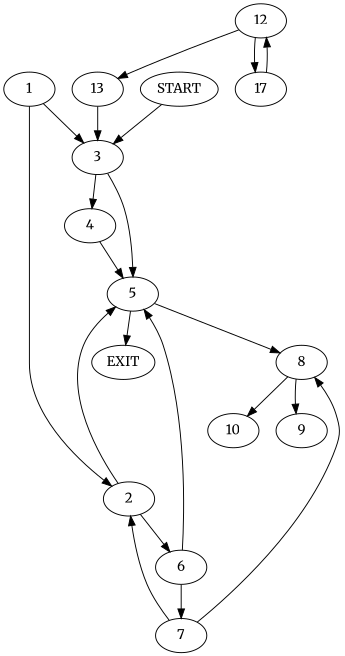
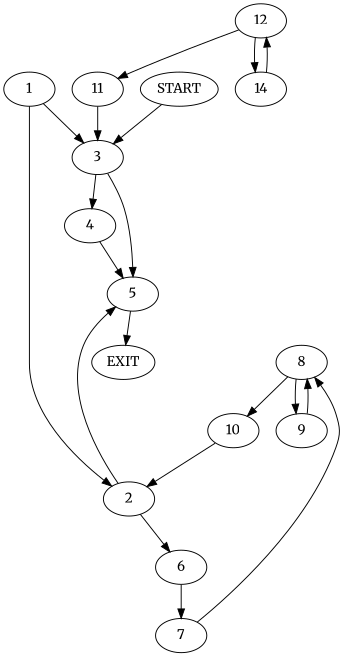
node "13": label "13" -> "11"
node "17": label "17" -> "14"
edge "5" -> "8": now "9" -> "8"
edge "6" -> "5": removed
edge "7" -> "2": now "10" -> "2"
